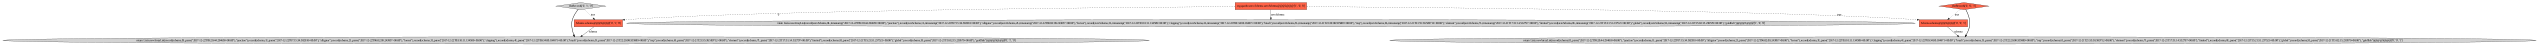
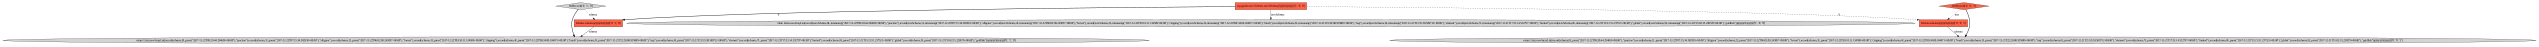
edge "org.apache.avro.Schema avroSchema@@@2@@@['1', '0', '0']" -> "Schema schema@@@2@@@['0', '1', '0']": style dashed -> bold
edge "testRecords['0', '1', '0']" -> "Schema schema@@@2@@@['0', '1', '0']": label "true" -> "schema"
edge "org.apache.avro.Schema avroSchema@@@2@@@['1', '0', '0']" -> "Schema schema@@@2@@@['0', '0', '1']": label "true" -> "0"
